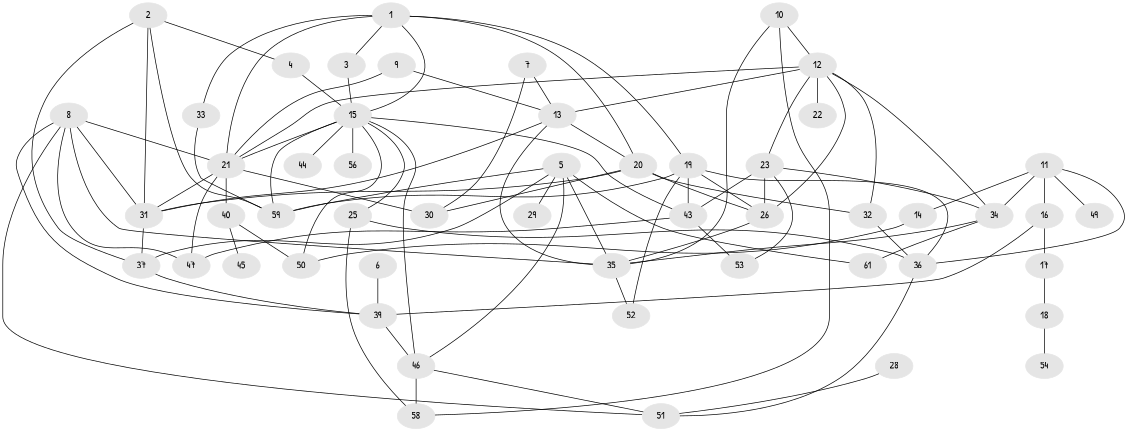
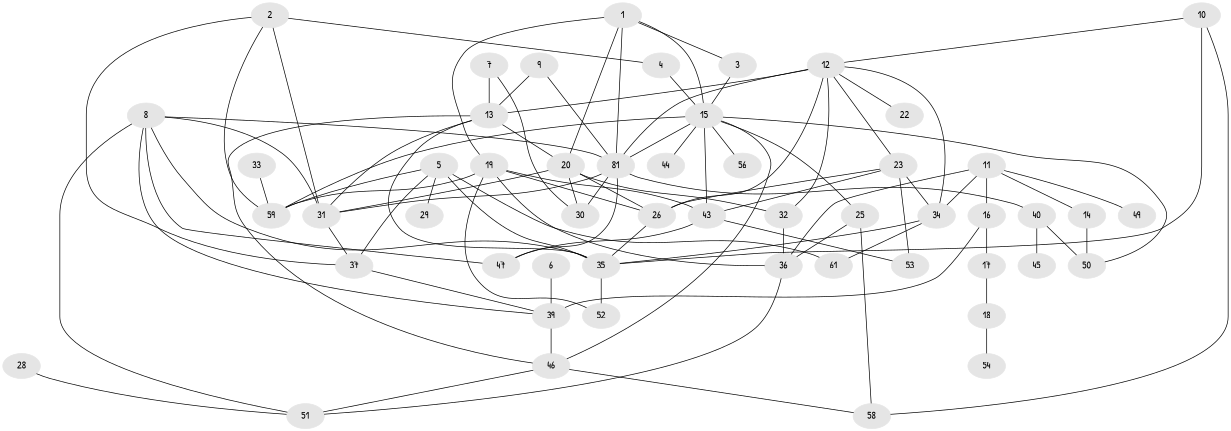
edge "1" -- "33": removed
node "21": label "21" -> "81"
edge "5" -- "46": now "13" -- "46"
